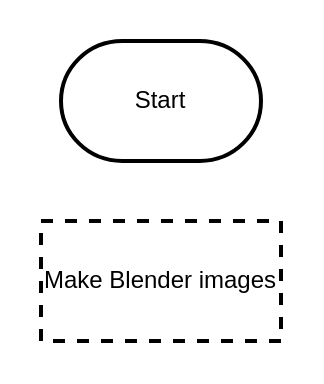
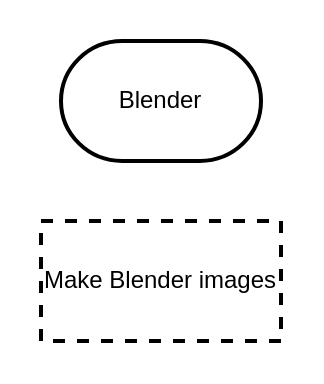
node "Start": label "Start" -> "Blender"
